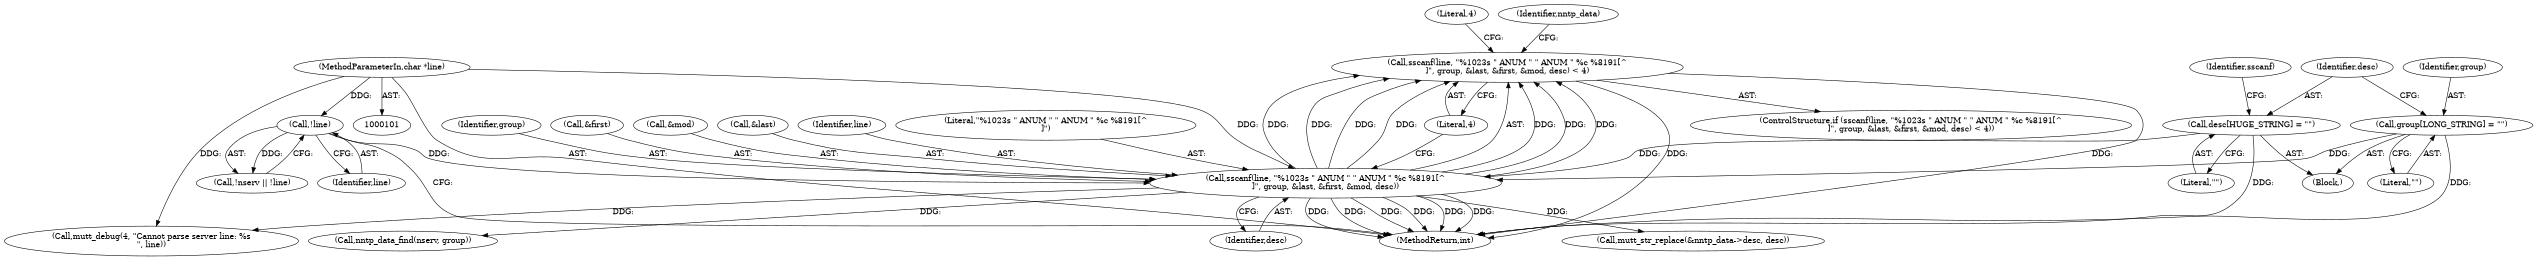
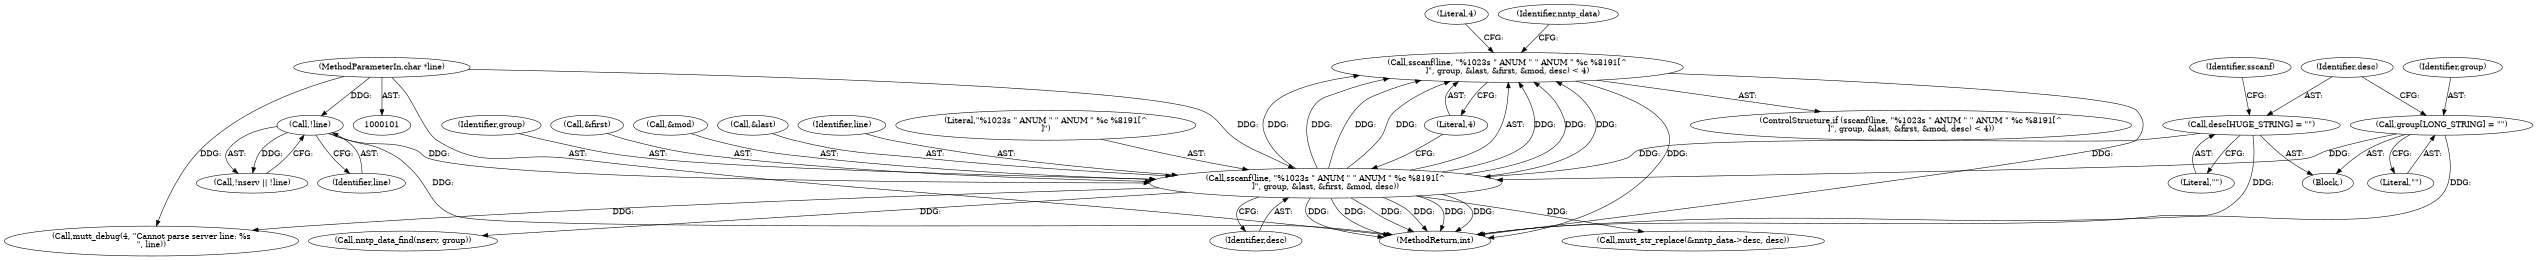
edge "(Call,!line)" -> "(MethodReturn,int)": label "CFG: " -> "DDG: "
